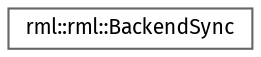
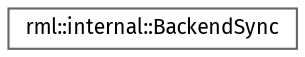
node "rml::rml::BackendSync": label "rml::rml::BackendSync" -> "rml::internal::BackendSync"
